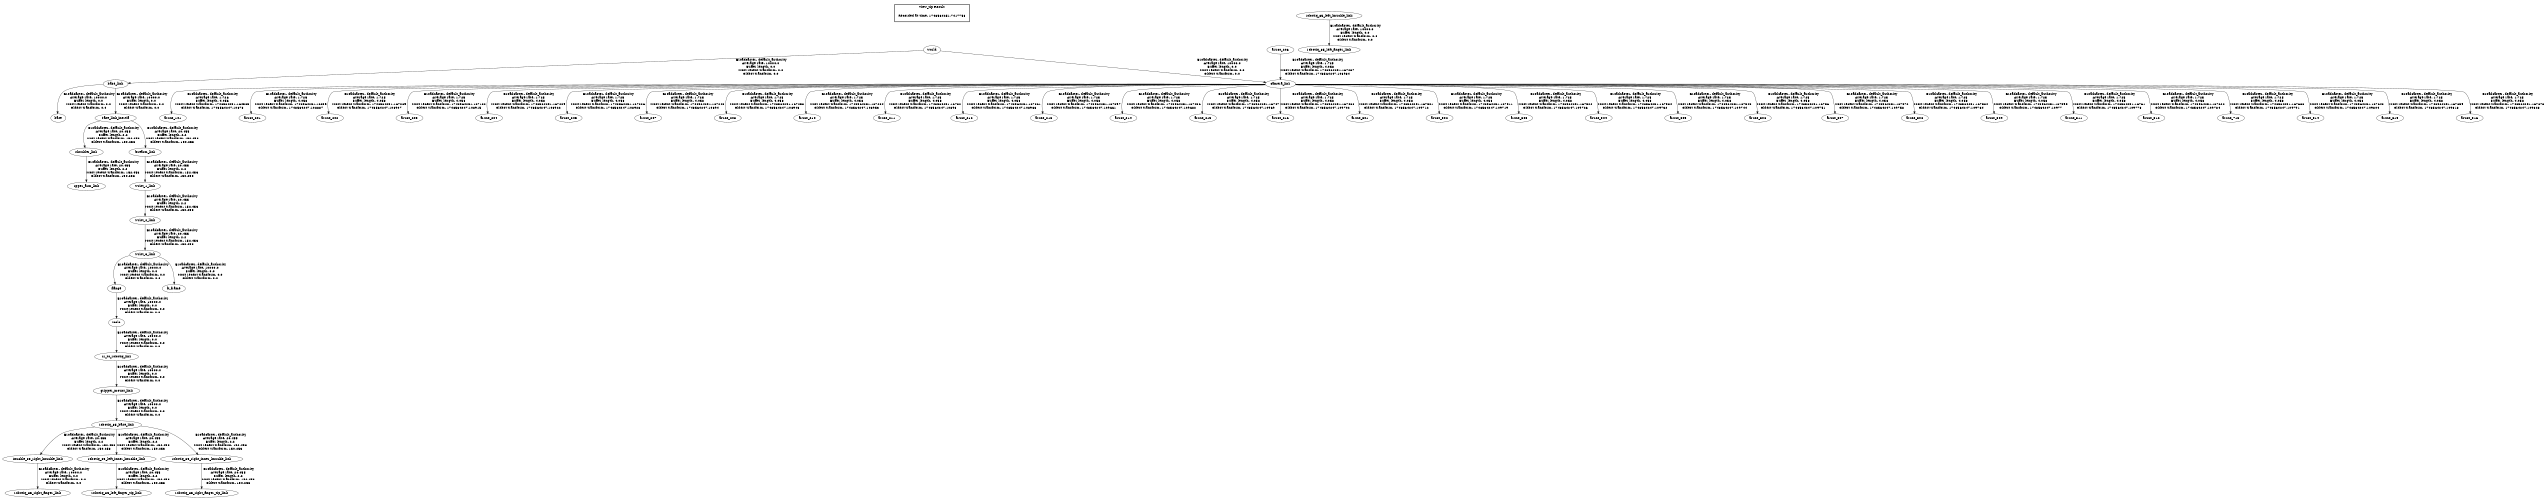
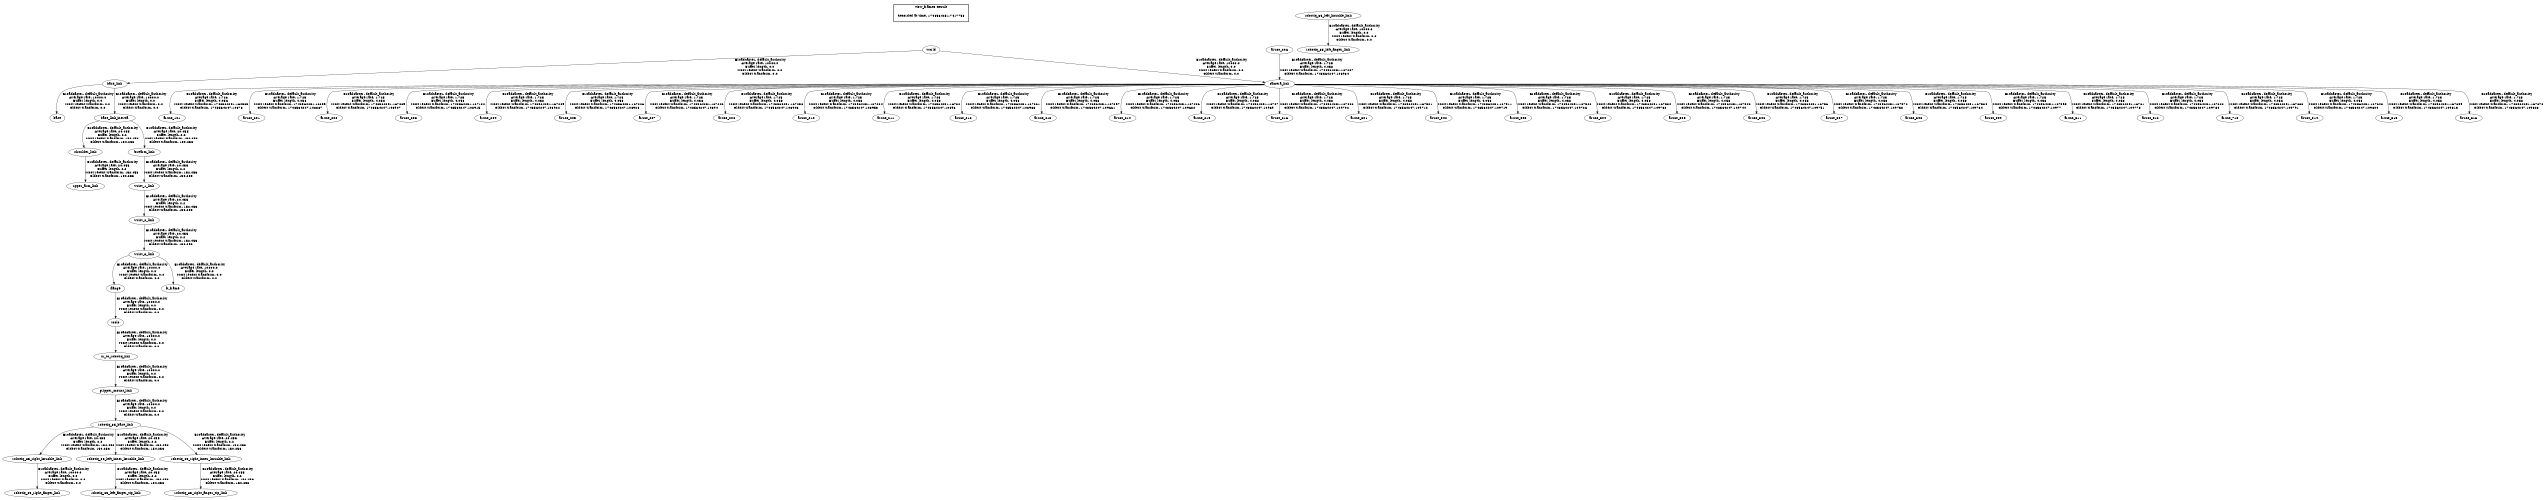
cluster "view_tip Result": label "view_tip Result" -> "view_frames Result"
node "knuckle_85_right_knuckle_link": label "knuckle_85_right_knuckle_link" -> "robotiq_85_right_knuckle_link"
